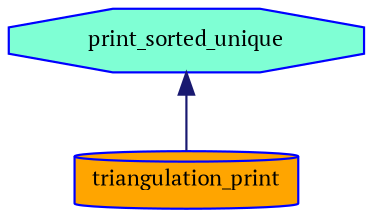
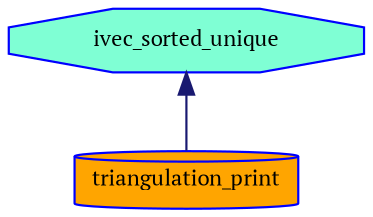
node "print_sorted_unique": label "print_sorted_unique" -> "ivec_sorted_unique"
